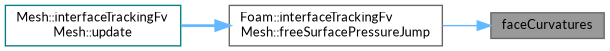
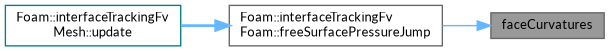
node "Mesh::interfaceTrackingFv Mesh::update": label "Mesh::interfaceTrackingFv Mesh::update" -> "Foam::interfaceTrackingFv Mesh::update"
node "Foam::interfaceTrackingFv Mesh::freeSurfacePressureJump": label "Foam::interfaceTrackingFv Mesh::freeSurfacePressureJump" -> "Foam::interfaceTrackingFv Foam::freeSurfacePressureJump"
